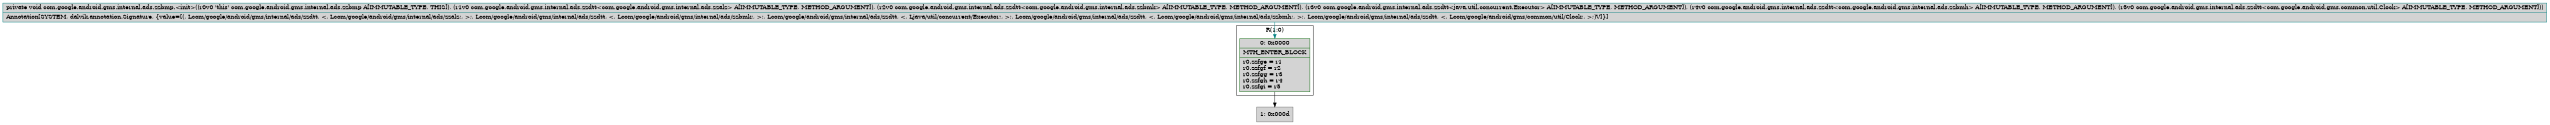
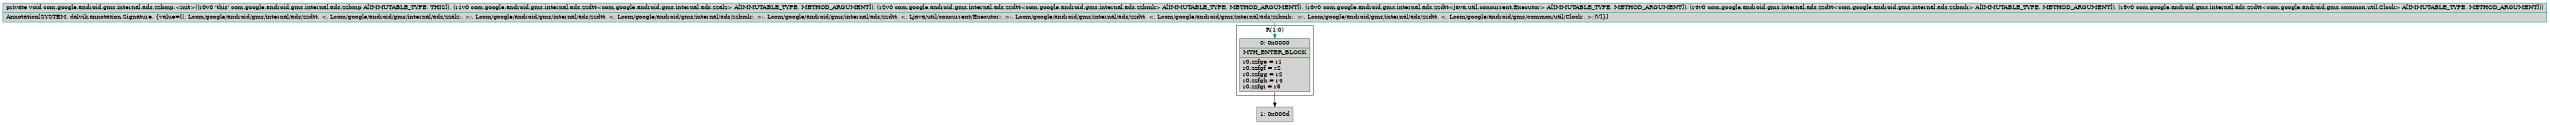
node "0: 0x0000": text "r0.zzfgg = r3" -> "r0.zzfgg = r2"
